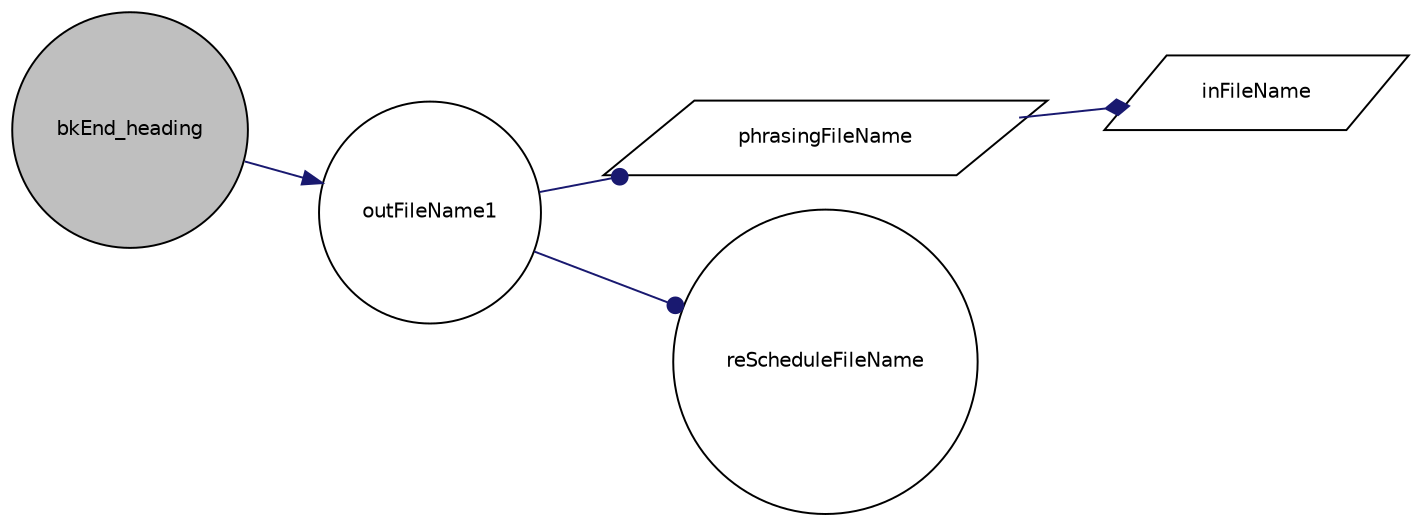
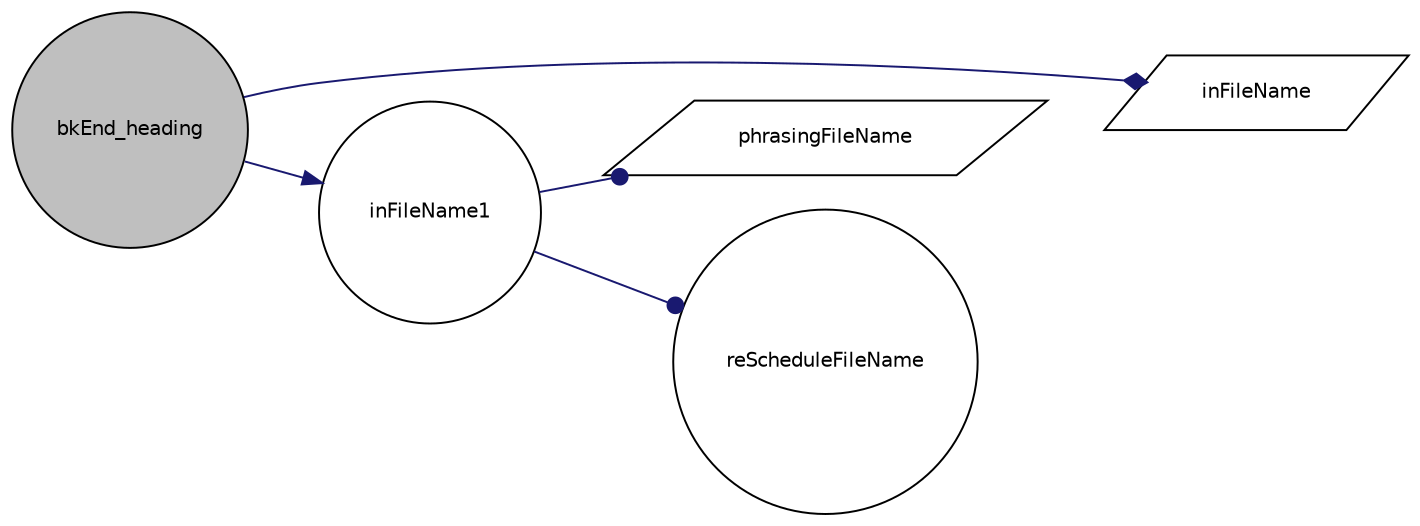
edge "phrasingFileName" -> "inFileName": now "bkEnd_heading" -> "inFileName"
node "outFileName1": label "outFileName1" -> "inFileName1"
